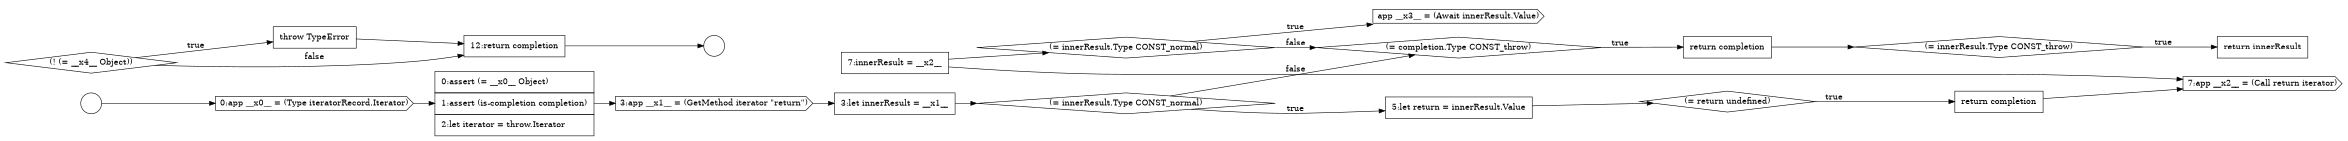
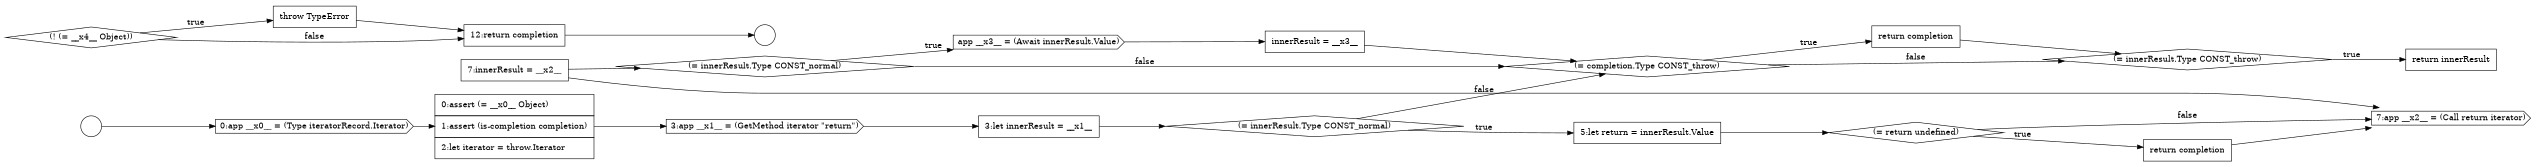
node "innerResult = __x3__": added
edge "(= completion.Type CONST_throw)" -> "(= innerResult.Type CONST_throw)": added, label "false"
edge "(= return undefined)" -> "7:app __x2__ = (Call return iterator)": added, label "false"
